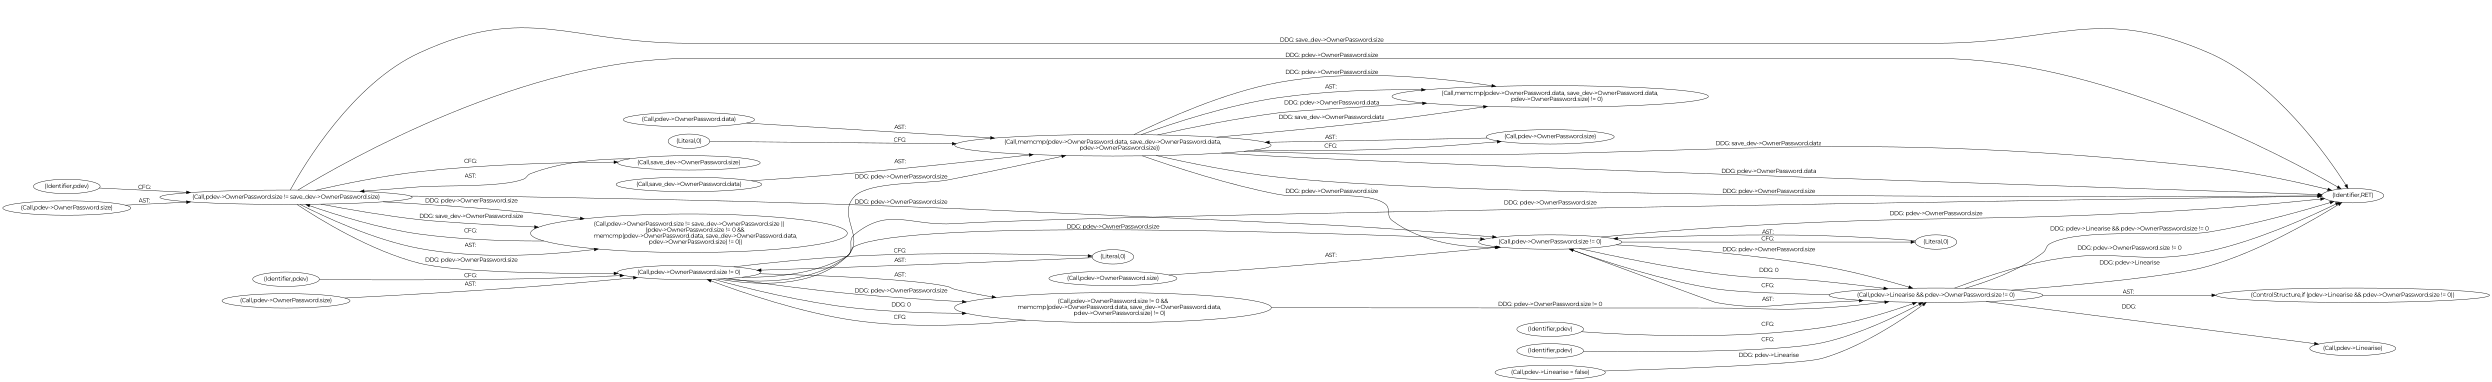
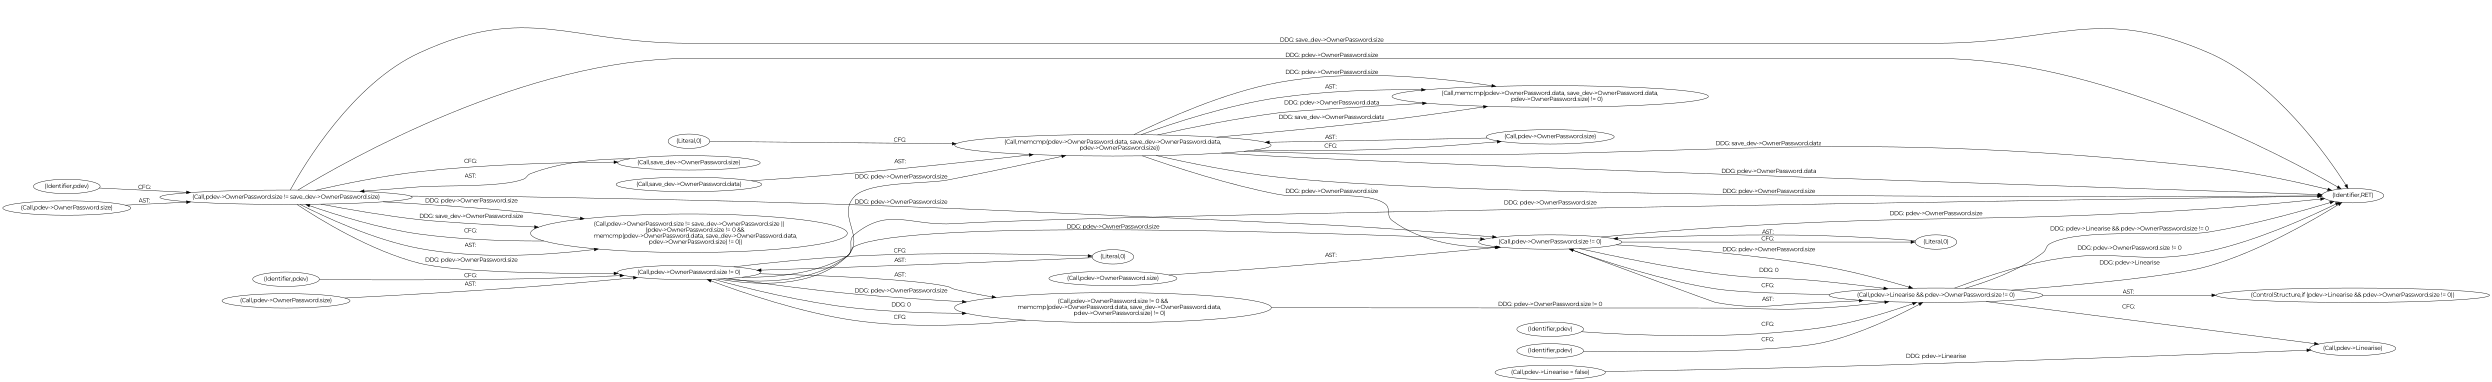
node "(Call,pdev->OwnerPassword.data)": removed
edge "(Call,pdev->Linearise && pdev->OwnerPassword.size != 0)" -> "(Call,pdev->Linearise)": label "DDG: " -> "CFG: "
edge "(Call,pdev->Linearise = false)" -> "(Call,pdev->Linearise && pdev->OwnerPassword.size != 0)": now "(Call,pdev->Linearise = false)" -> "(Call,pdev->Linearise)"
